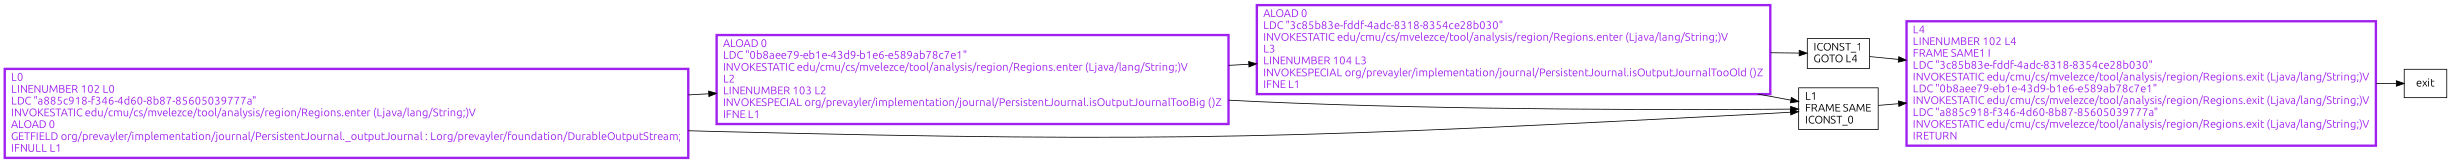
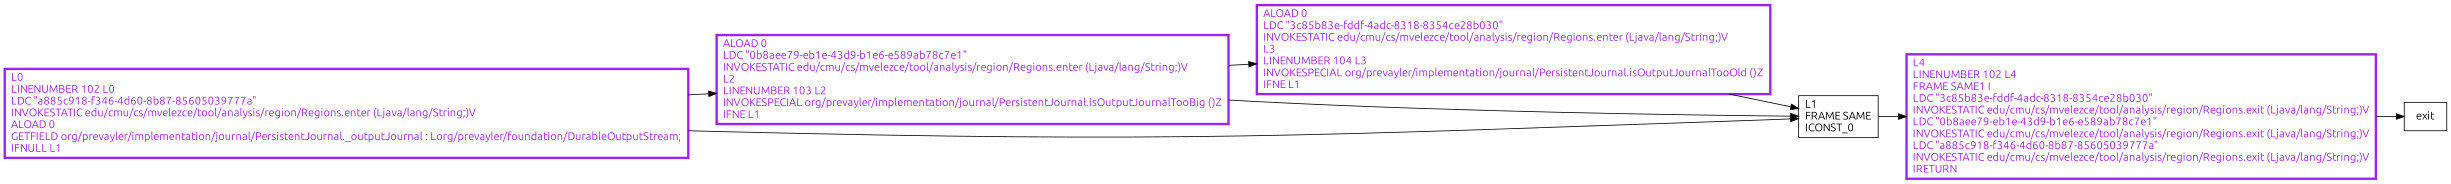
node "ICONST_1 GOTO L4": removed
